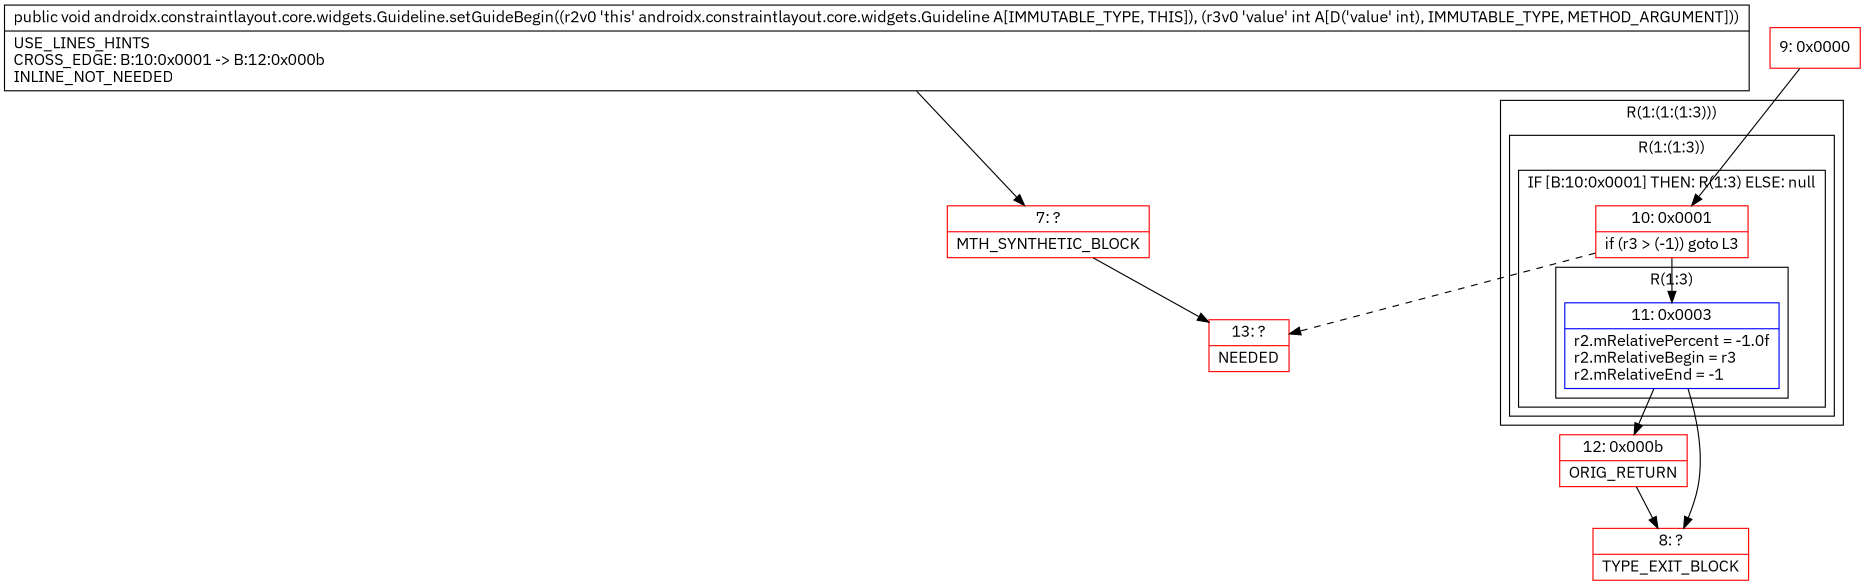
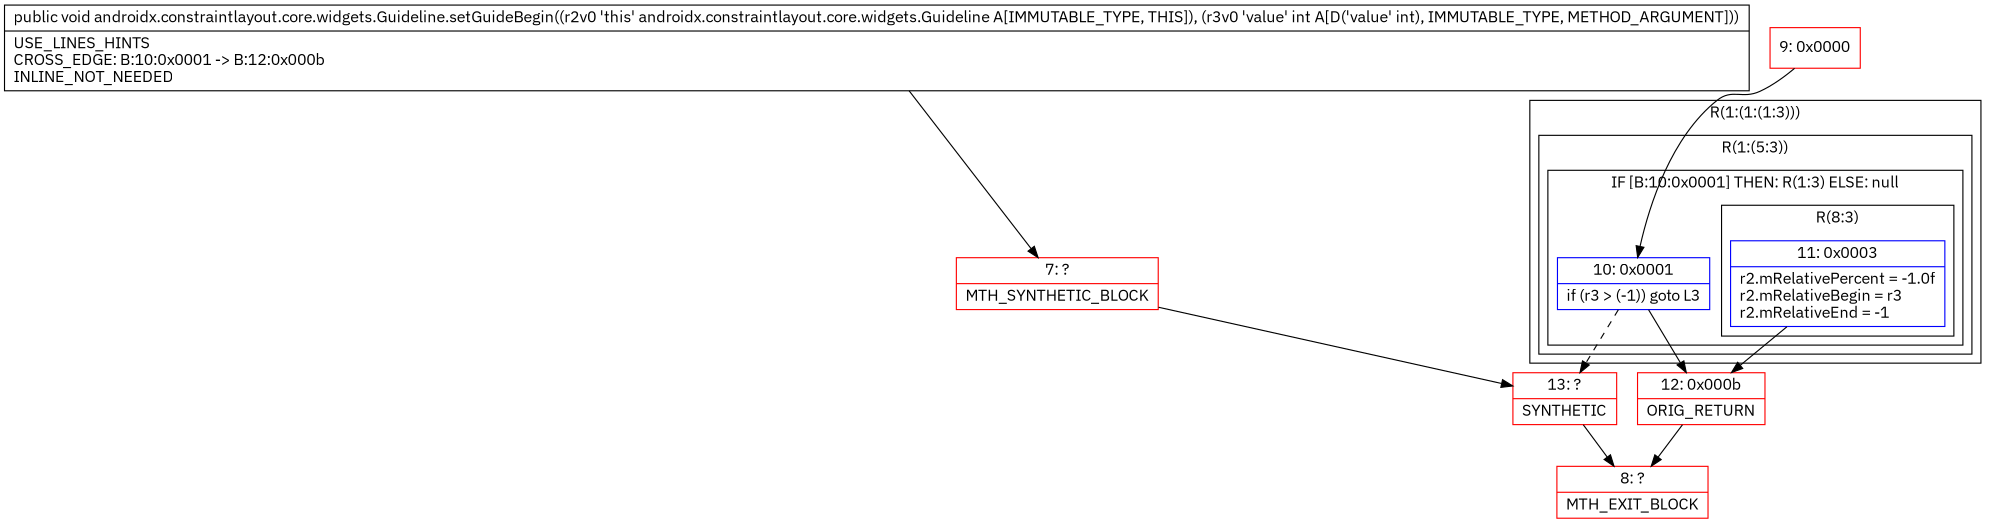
cluster "R(1:(1:3))": label "R(1:(1:3))" -> "R(1:(5:3))"
node "10: 0x0001": color red -> blue
edge "10: 0x0001" -> "11: 0x0003": now "10: 0x0001" -> "12: 0x000b"
cluster "R(1:3)": label "R(1:3)" -> "R(8:3)"
node "13: ?": text "NEEDED" -> "SYNTHETIC"
edge "11: 0x0003" -> "8: ?": now "13: ?" -> "8: ?"
node "8: ?": text "TYPE_EXIT_BLOCK" -> "MTH_EXIT_BLOCK"
